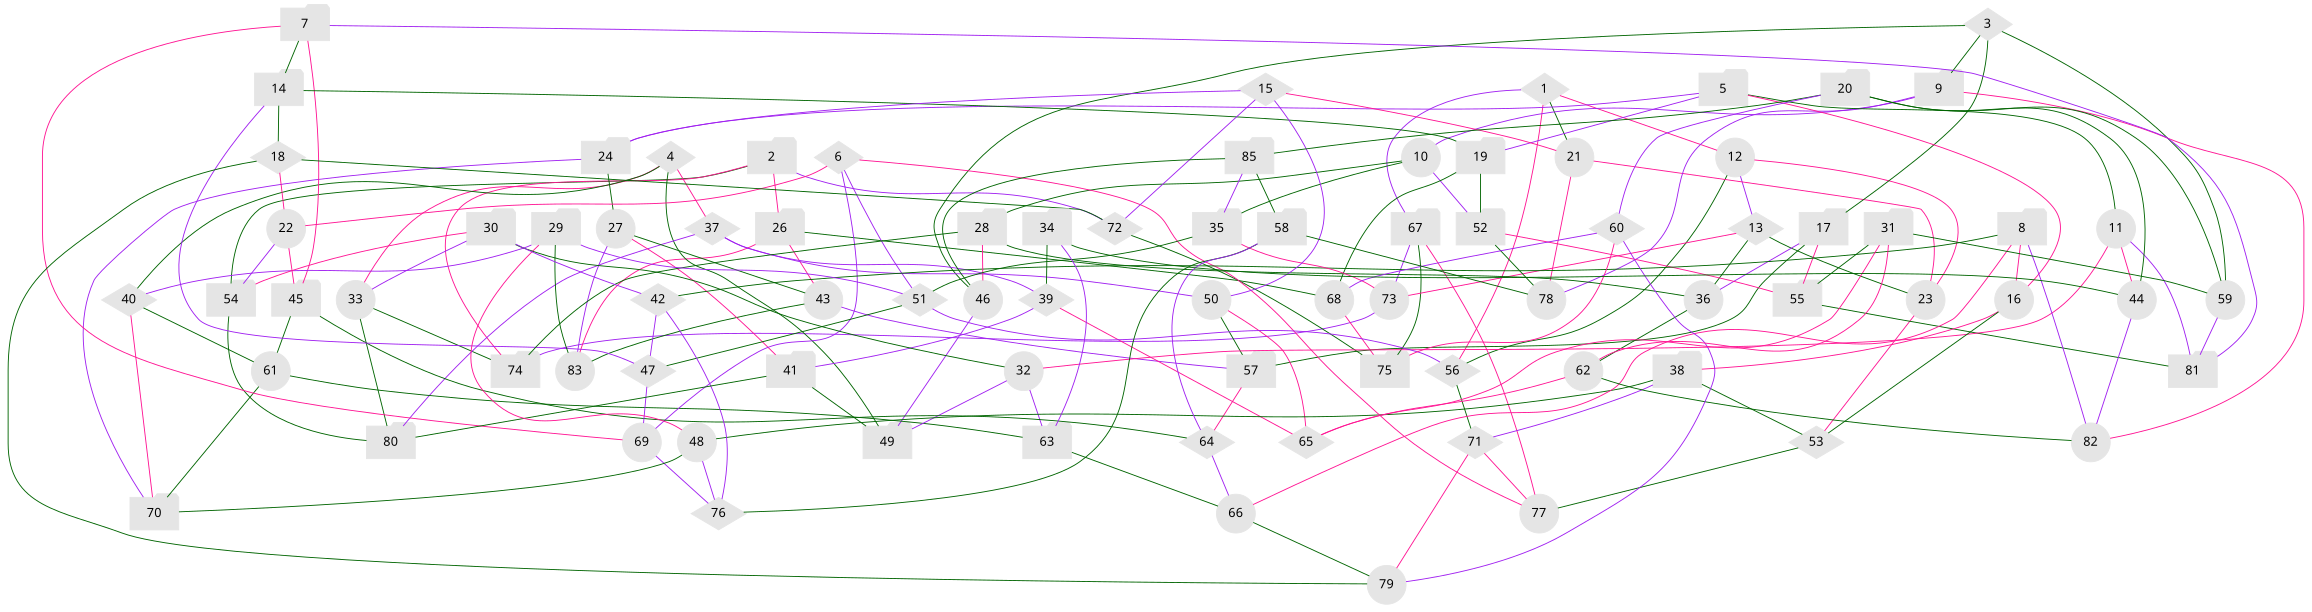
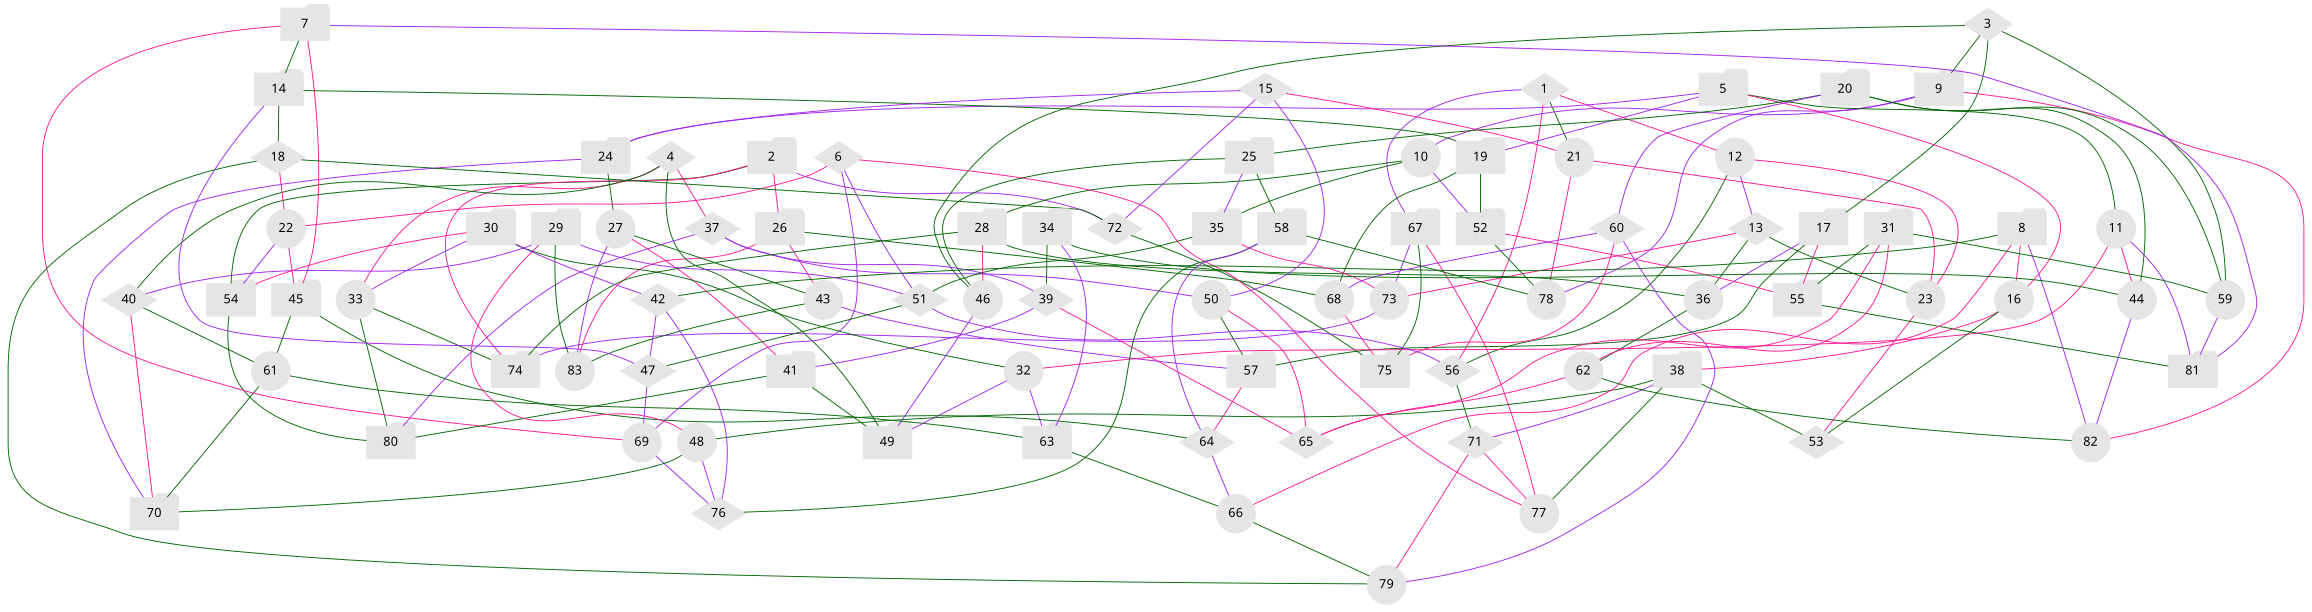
node "85": label "85" -> "25"
edge "53" -- "77": now "38" -- "77"
